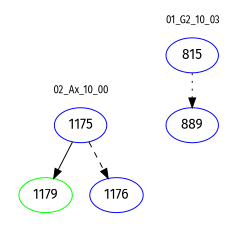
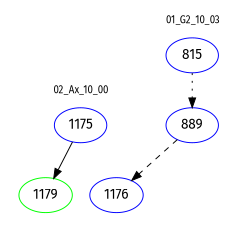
edge "1175" -> "1176": now "889" -> "1176"
